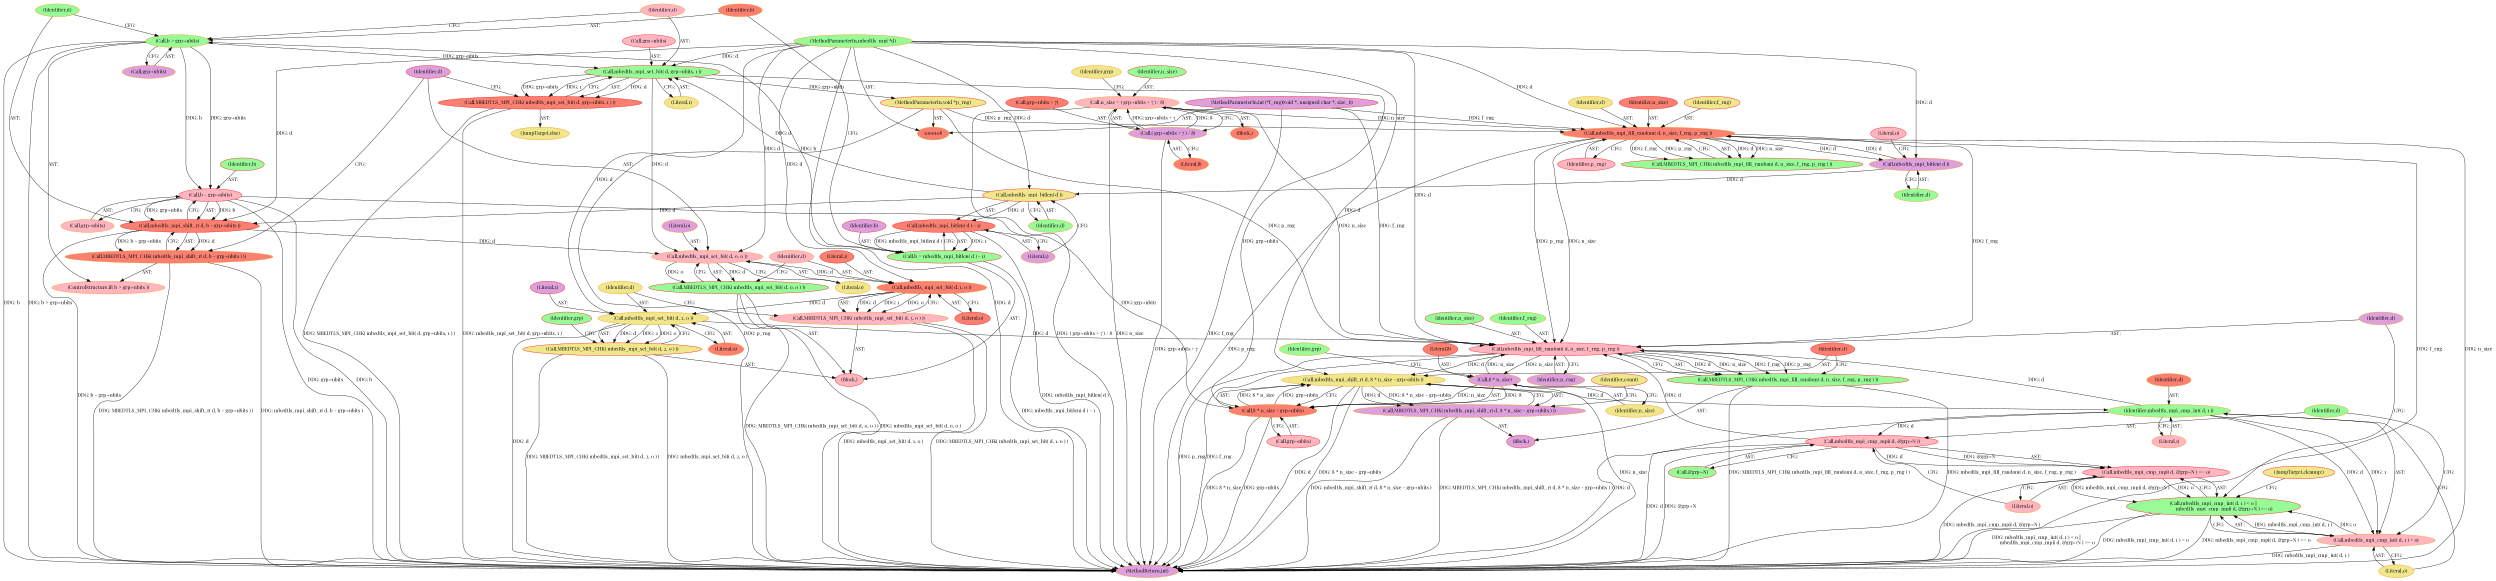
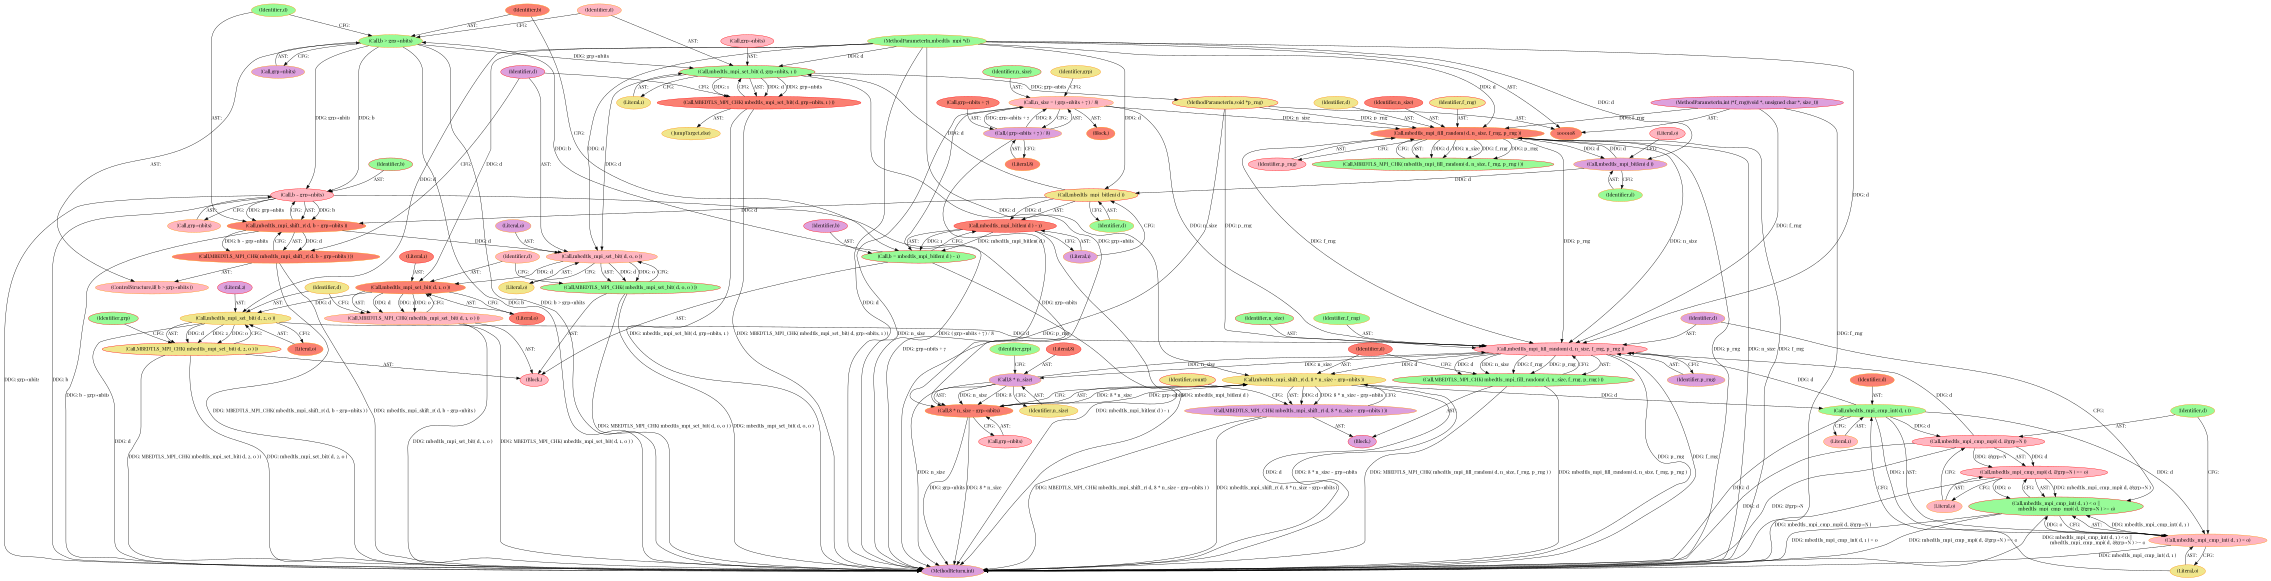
edge "(MethodParameterIn,mbedtls_mpi *d)" -> "(Call,mbedtls_mpi_shift_r( d, b - grp->nbits ))": removed, label "DDG: d"
node "(Call,mbedtls_mpi_shift_r( d, b - grp->nbits ))": color red -> darkorange
node "(Call,MBEDTLS_MPI_CHK( mbedtls_mpi_set_bit( d, 3, 0 ) ))": label "(Call,MBEDTLS_MPI_CHK( mbedtls_mpi_set_bit( d, 3, 0 ) ))" -> "(Call,MBEDTLS_MPI_CHK( mbedtls_mpi_set_bit( d, 1, 0 ) ))"
node "(Identifier,mbedtls_mpi_cmp_int( d, 1 ))": label "(Identifier,mbedtls_mpi_cmp_int( d, 1 ))" -> "(Call,mbedtls_mpi_cmp_int( d, 1 ))"
node "(Call,&grp->N)": removed
node "(JumpTarget,cleanup:)": removed
